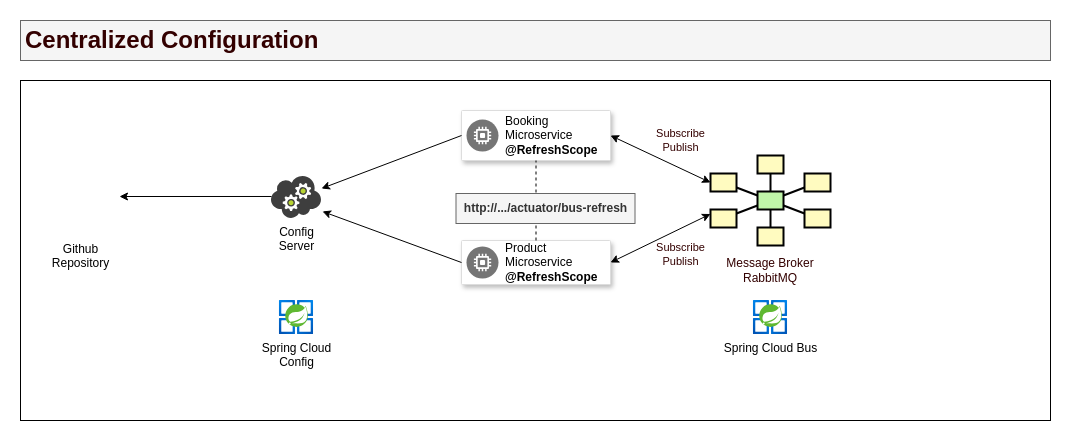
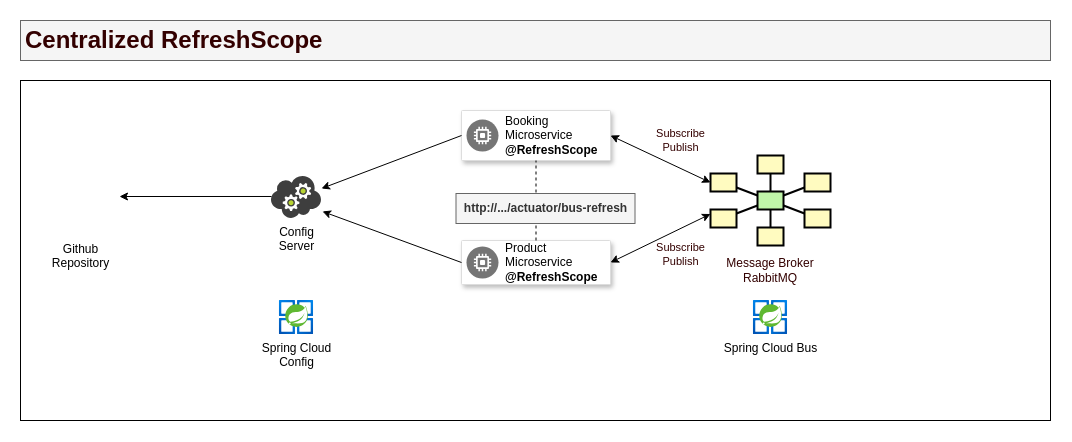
node "Centralized Configuration": label "Centralized Configuration" -> "Centralized RefreshScope"
